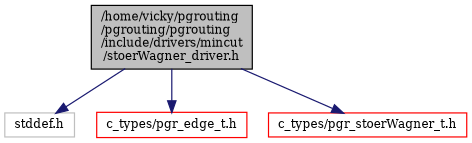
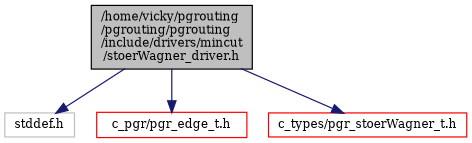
node "c_types/pgr_edge_t.h": label "c_types/pgr_edge_t.h" -> "c_pgr/pgr_edge_t.h"
